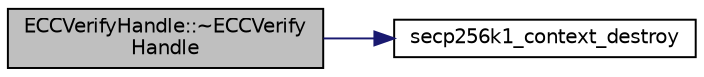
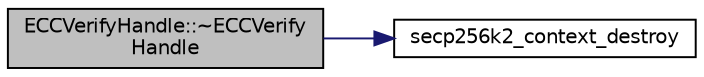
node "secp256k1_context_destroy": label "secp256k1_context_destroy" -> "secp256k2_context_destroy"
